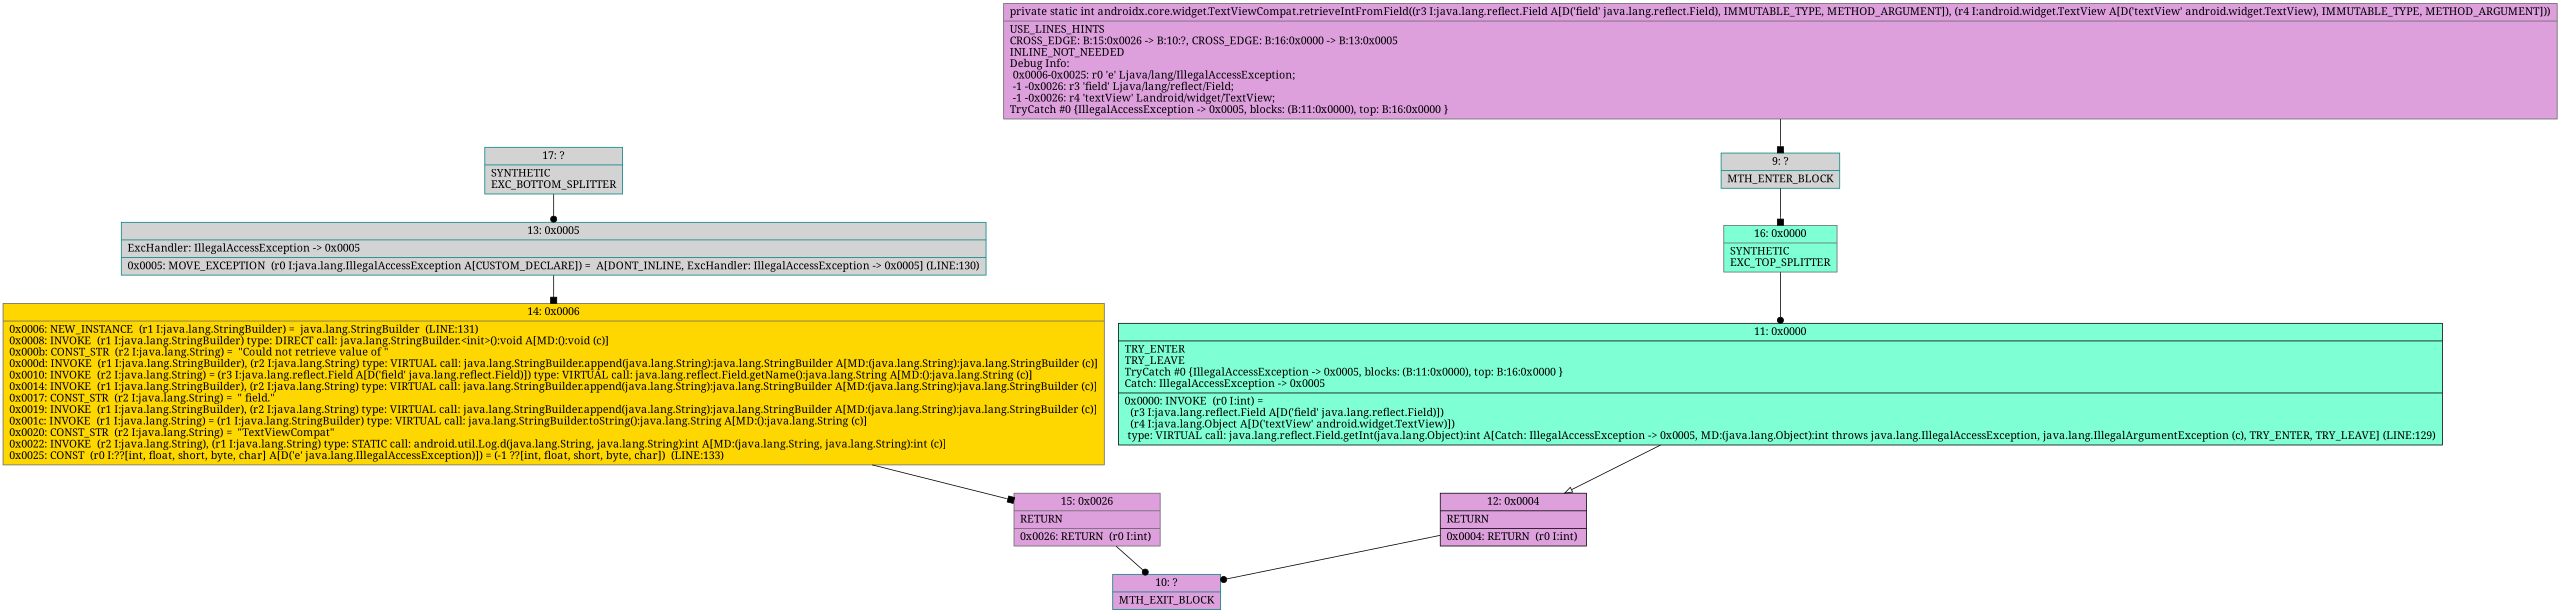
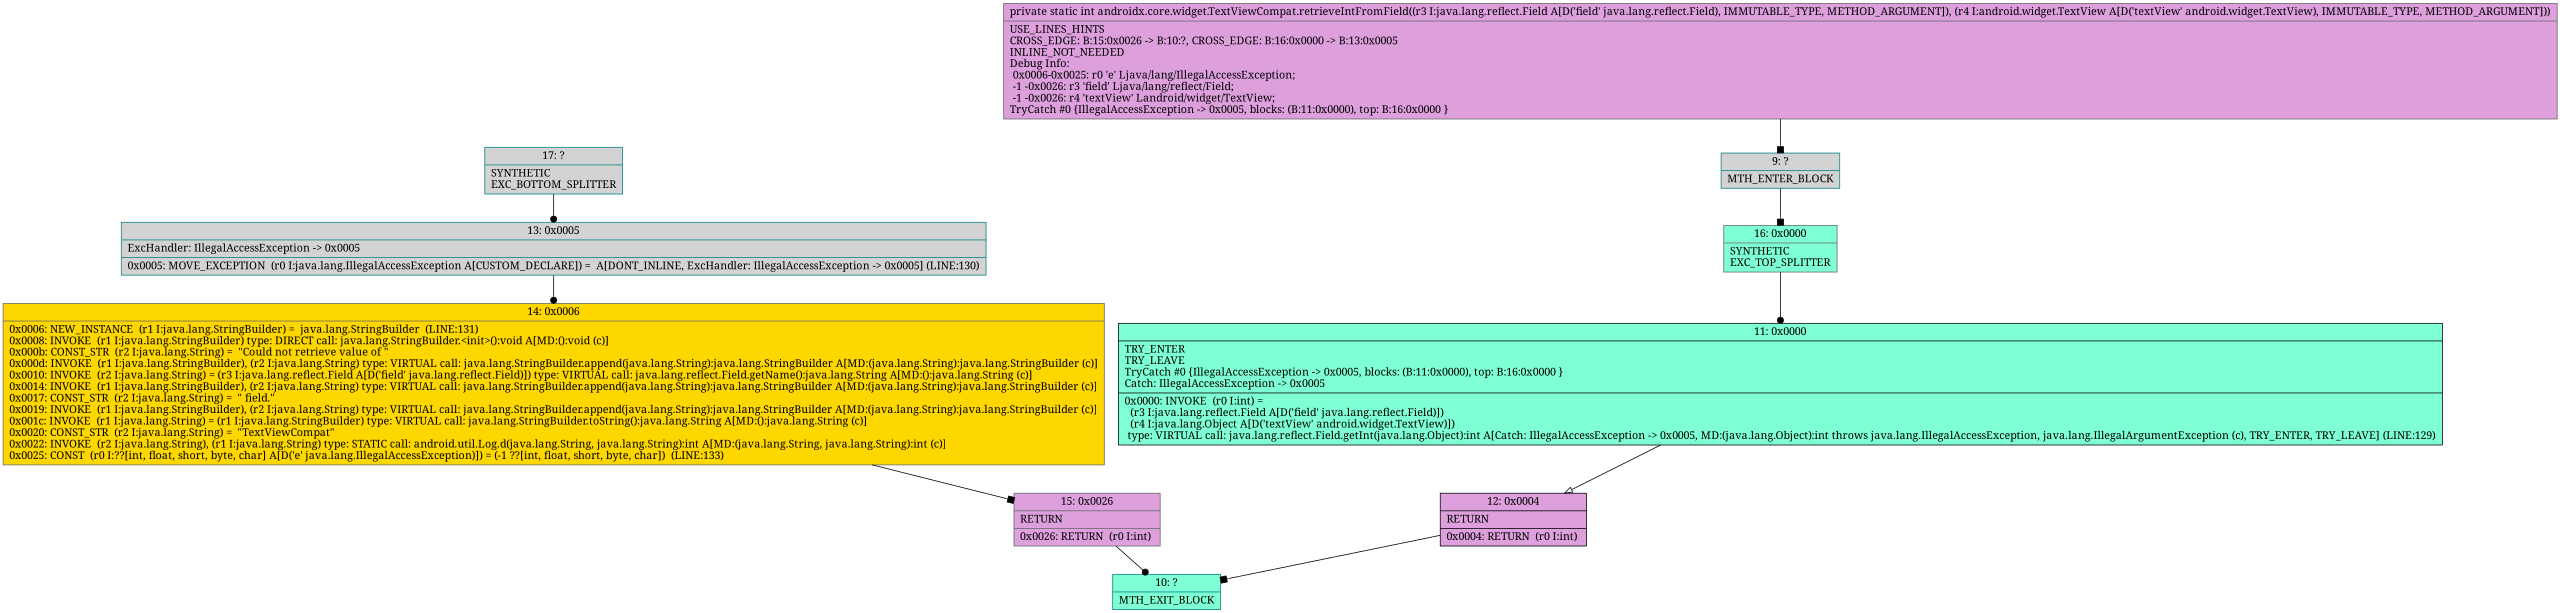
edge "13: 0x0005" -> "14: 0x0006": arrowhead box -> dot
edge "12: 0x0004" -> "10: ?": arrowhead dot -> box
node "10: ?": fillcolor plum -> aquamarine
